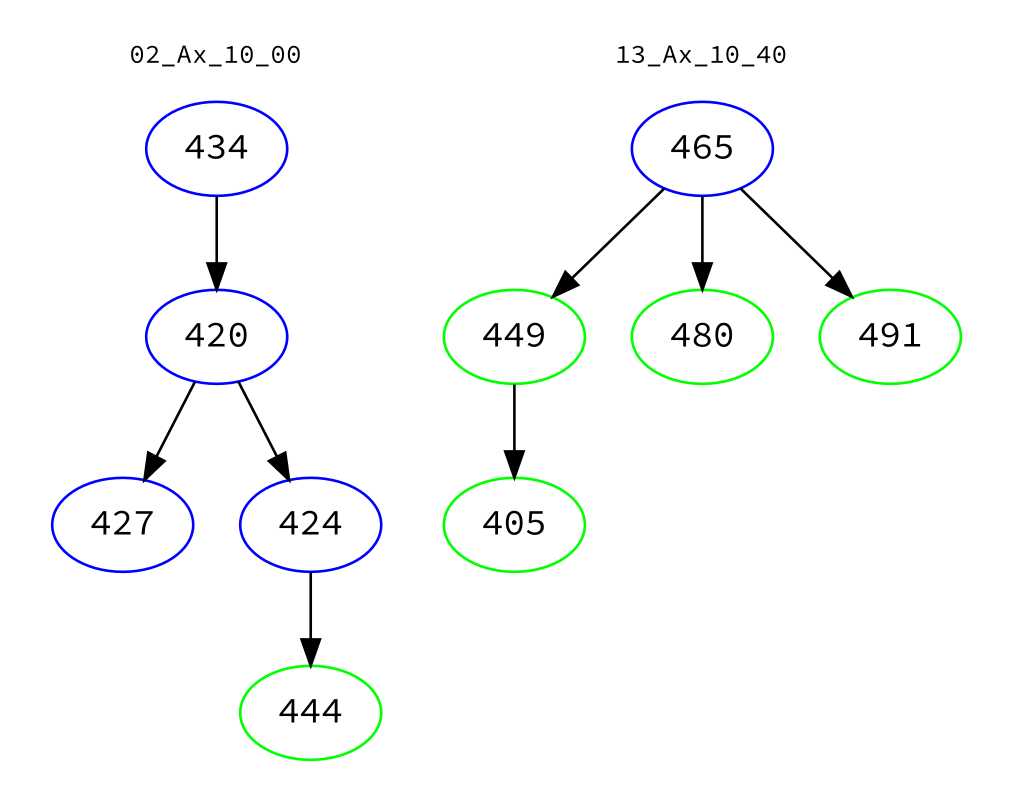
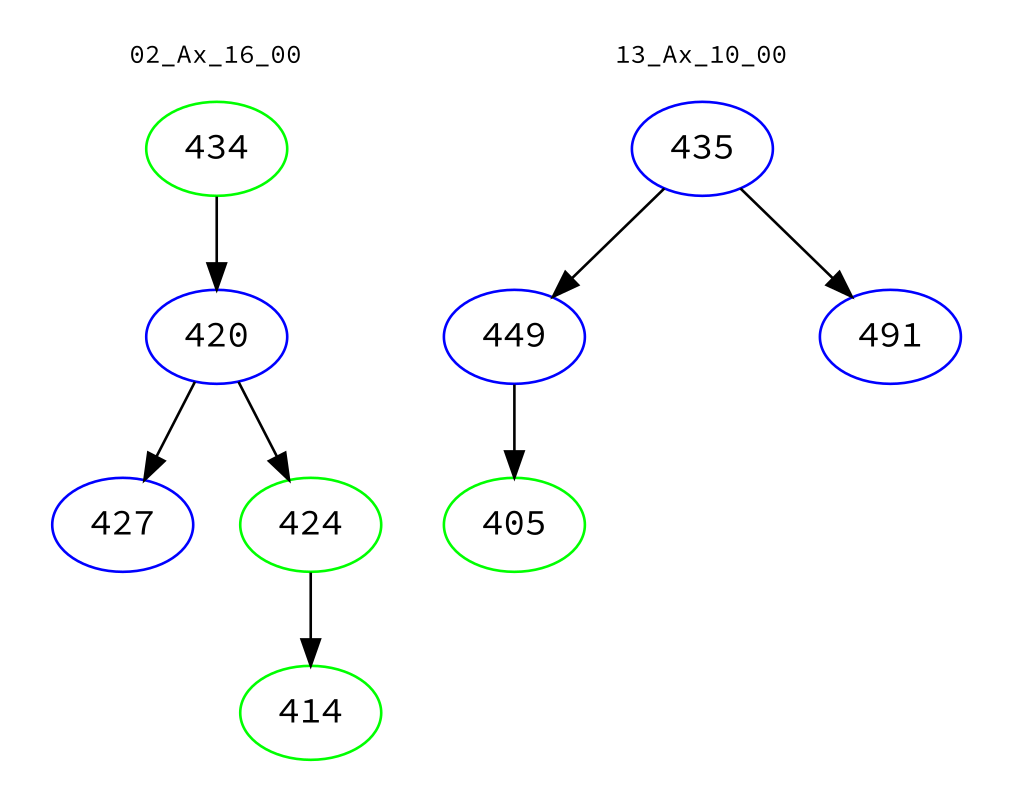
cluster "02_Ax_10_00": label "02_Ax_10_00" -> "02_Ax_16_00"
cluster "13_Ax_10_40": label "13_Ax_10_40" -> "13_Ax_10_00"
node "434": color blue -> green
node "465": label "465" -> "435"
node "449": color green -> blue
node "480": removed
node "491": color green -> blue
node "424": color blue -> green
node "444": label "444" -> "414"
